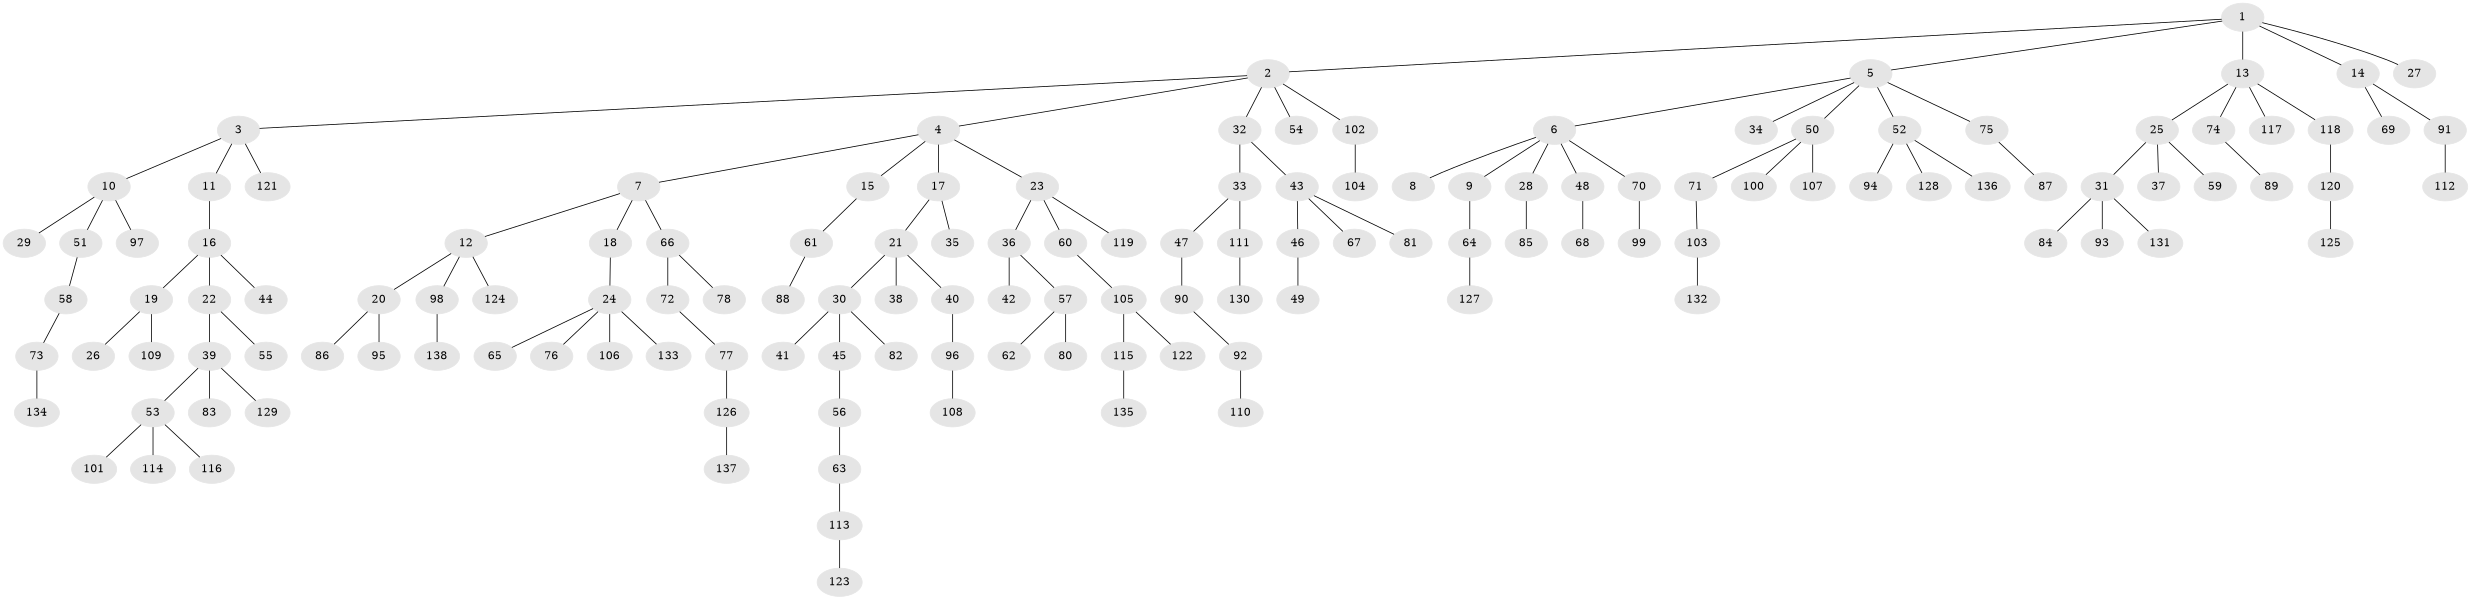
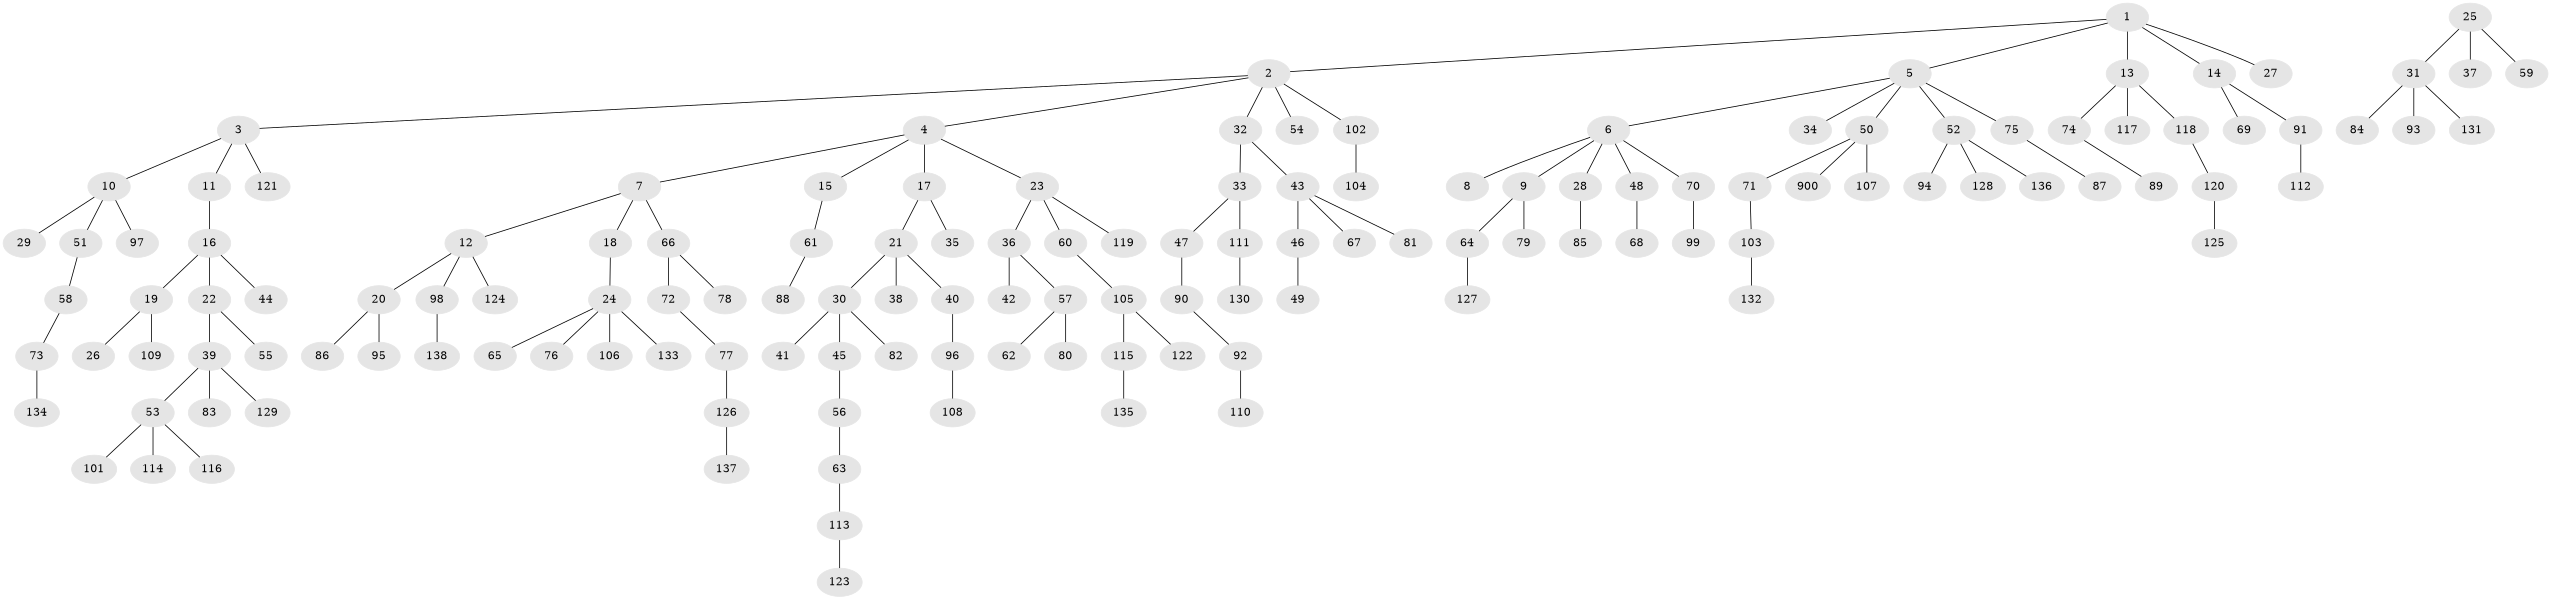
edge "13" -- "25": removed
node "100": label "100" -> "900"
node "79": added
